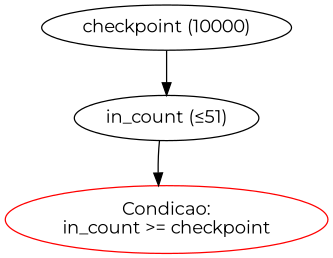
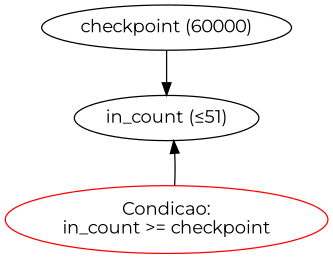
node "checkpoint (10000)": label "checkpoint (10000)" -> "checkpoint (60000)"
edge "in_count (≤51)" -> "Condicao: in_count >= checkpoint": reversed
